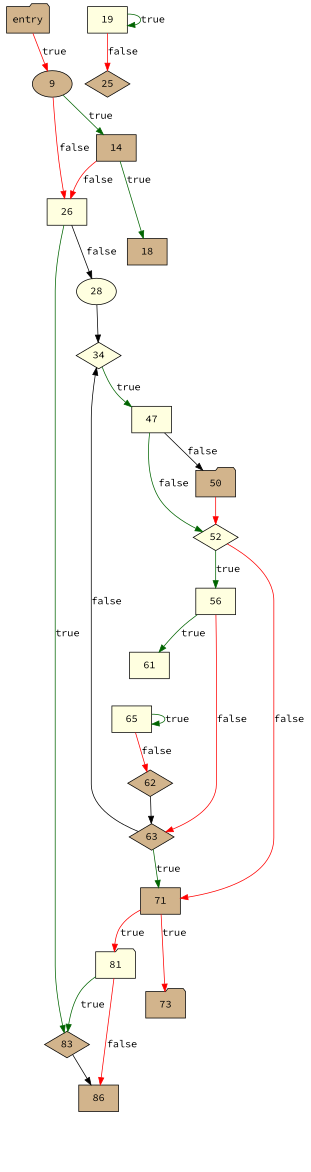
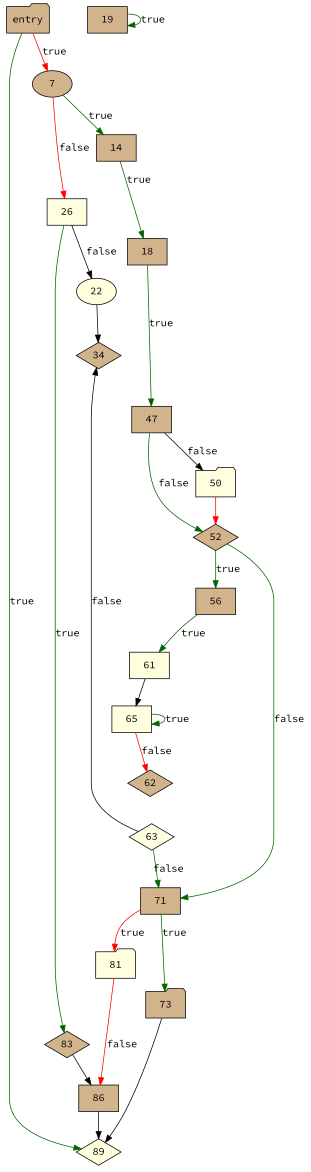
node "19": fillcolor lightyellow -> tan
node "9": label "9" -> "7"
node "25": removed
edge "14" -> "26": removed, label "false"
node "28": label "28" -> "22"
node "34": fillcolor lightyellow -> tan
edge "34" -> "47": now "18" -> "47"
node "47": fillcolor lightyellow -> tan
node "50": fillcolor tan -> lightyellow
node "52": fillcolor lightyellow -> tan
node "56": fillcolor lightyellow -> tan
edge "61" -> "65": added
edge "56" -> "63": removed, label "false"
edge "52" -> "71": color red -> darkgreen
edge "62" -> "63": removed
node "63": fillcolor tan -> lightyellow
edge "63" -> "71": label "true" -> "false"
edge "71" -> "73": color red -> darkgreen
edge "81" -> "83": removed, label "true"
node "89": added
